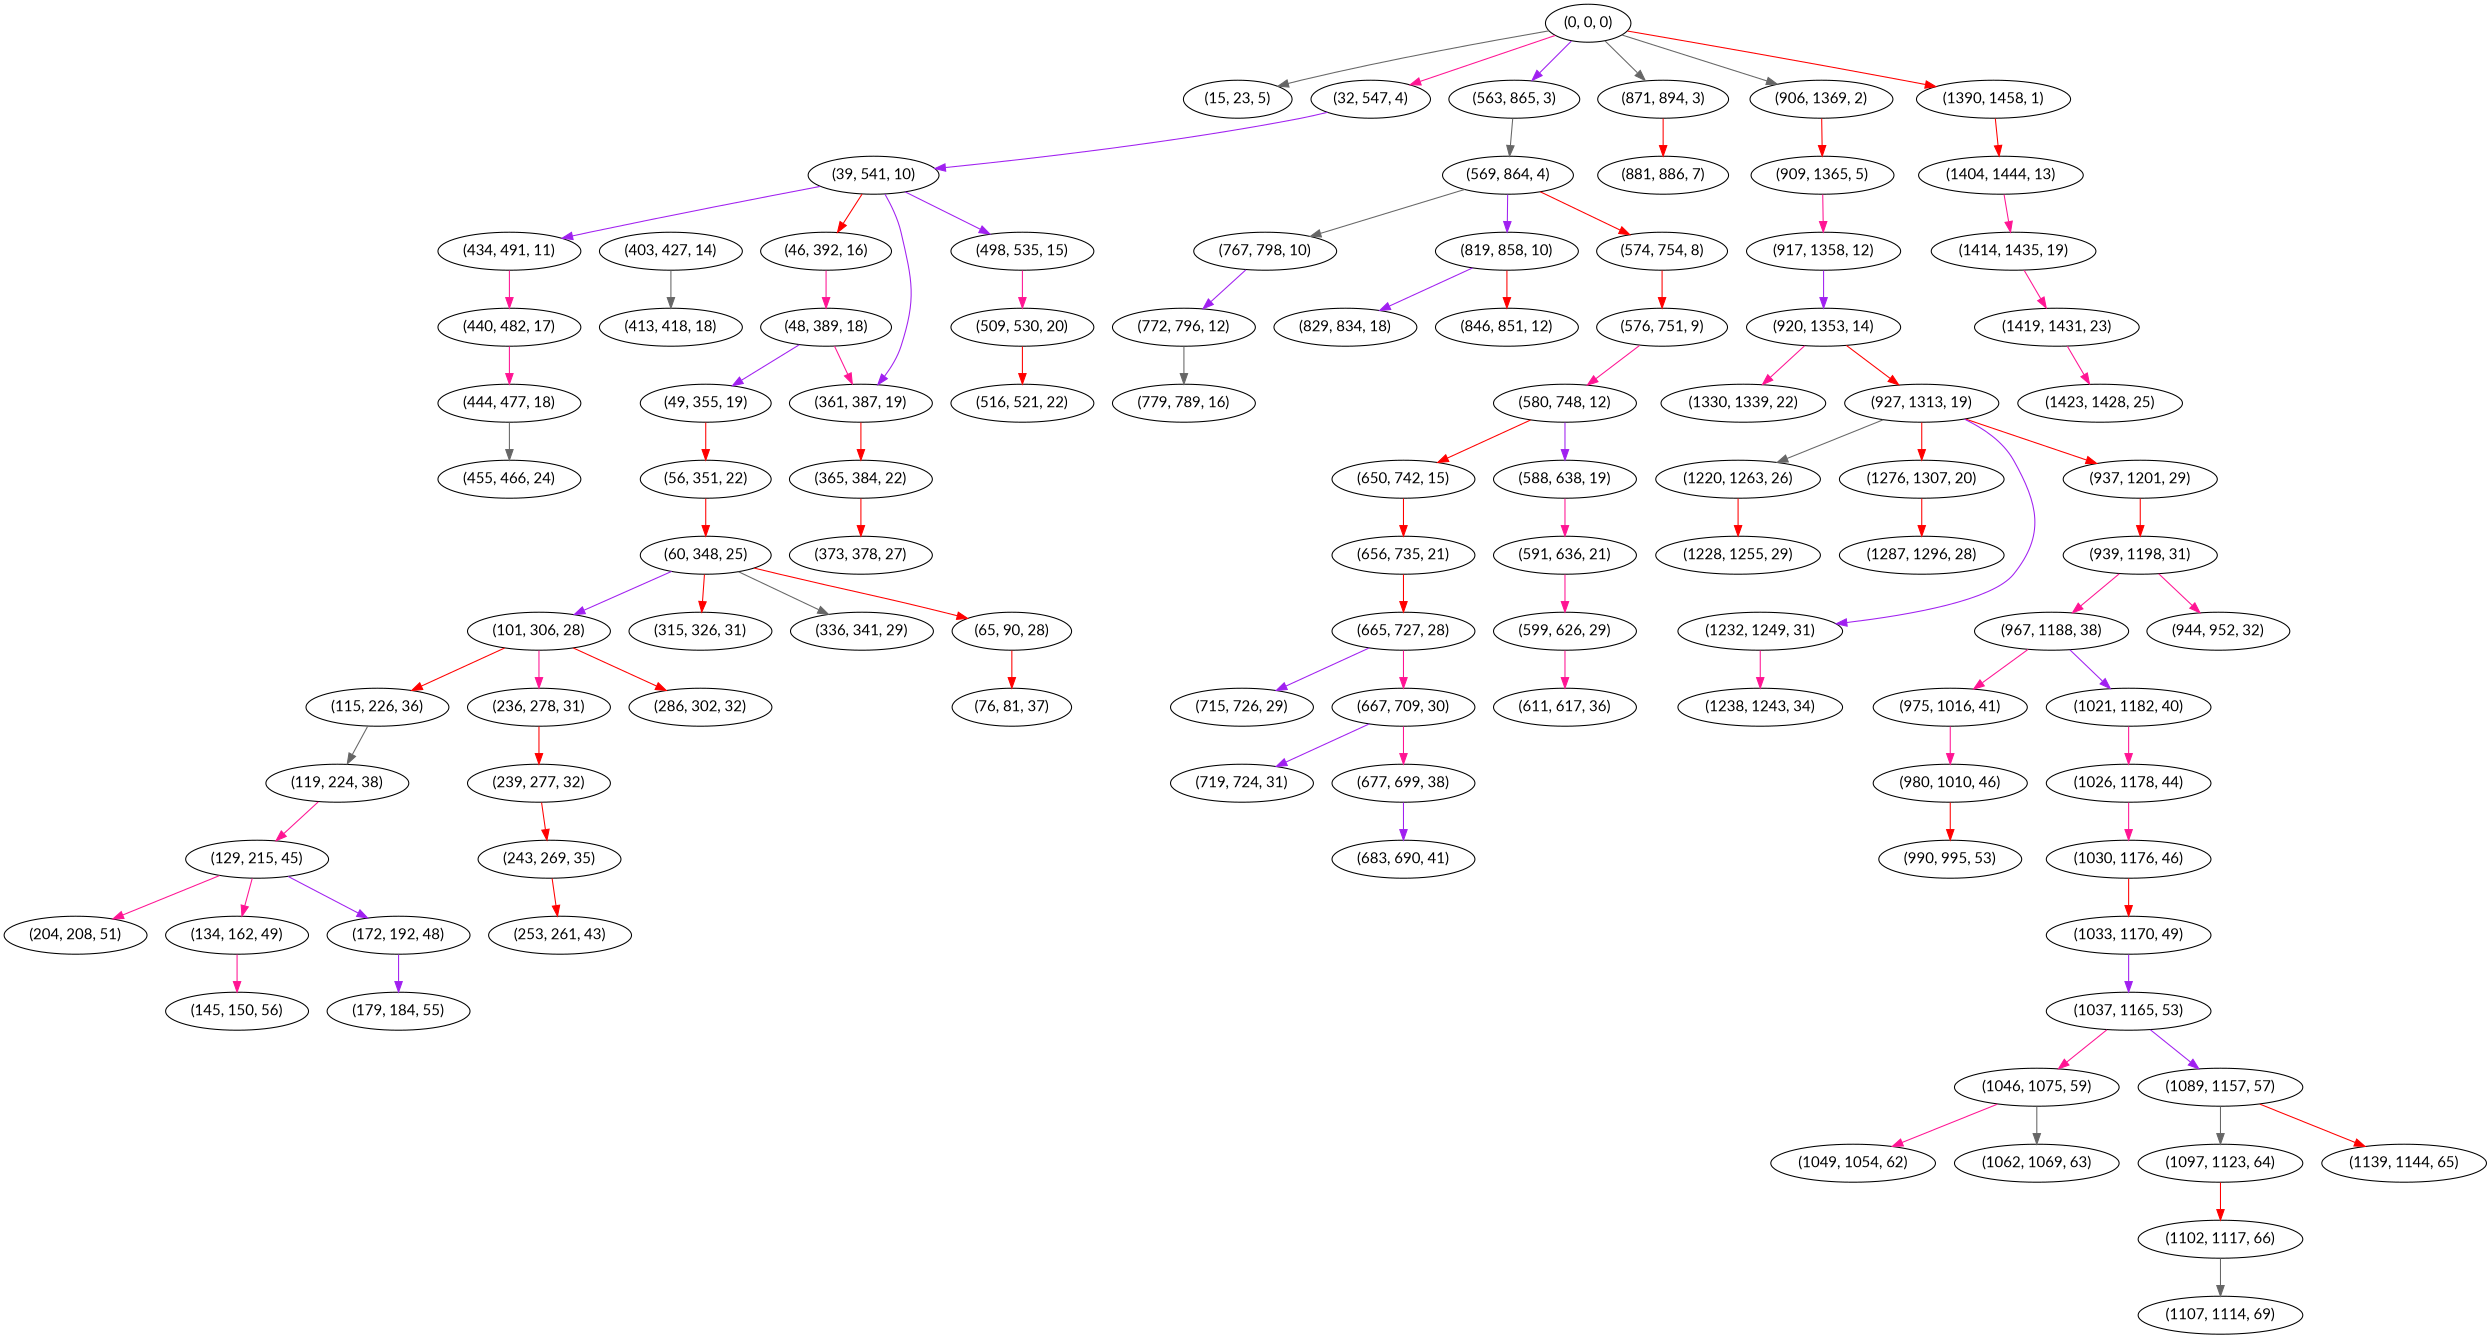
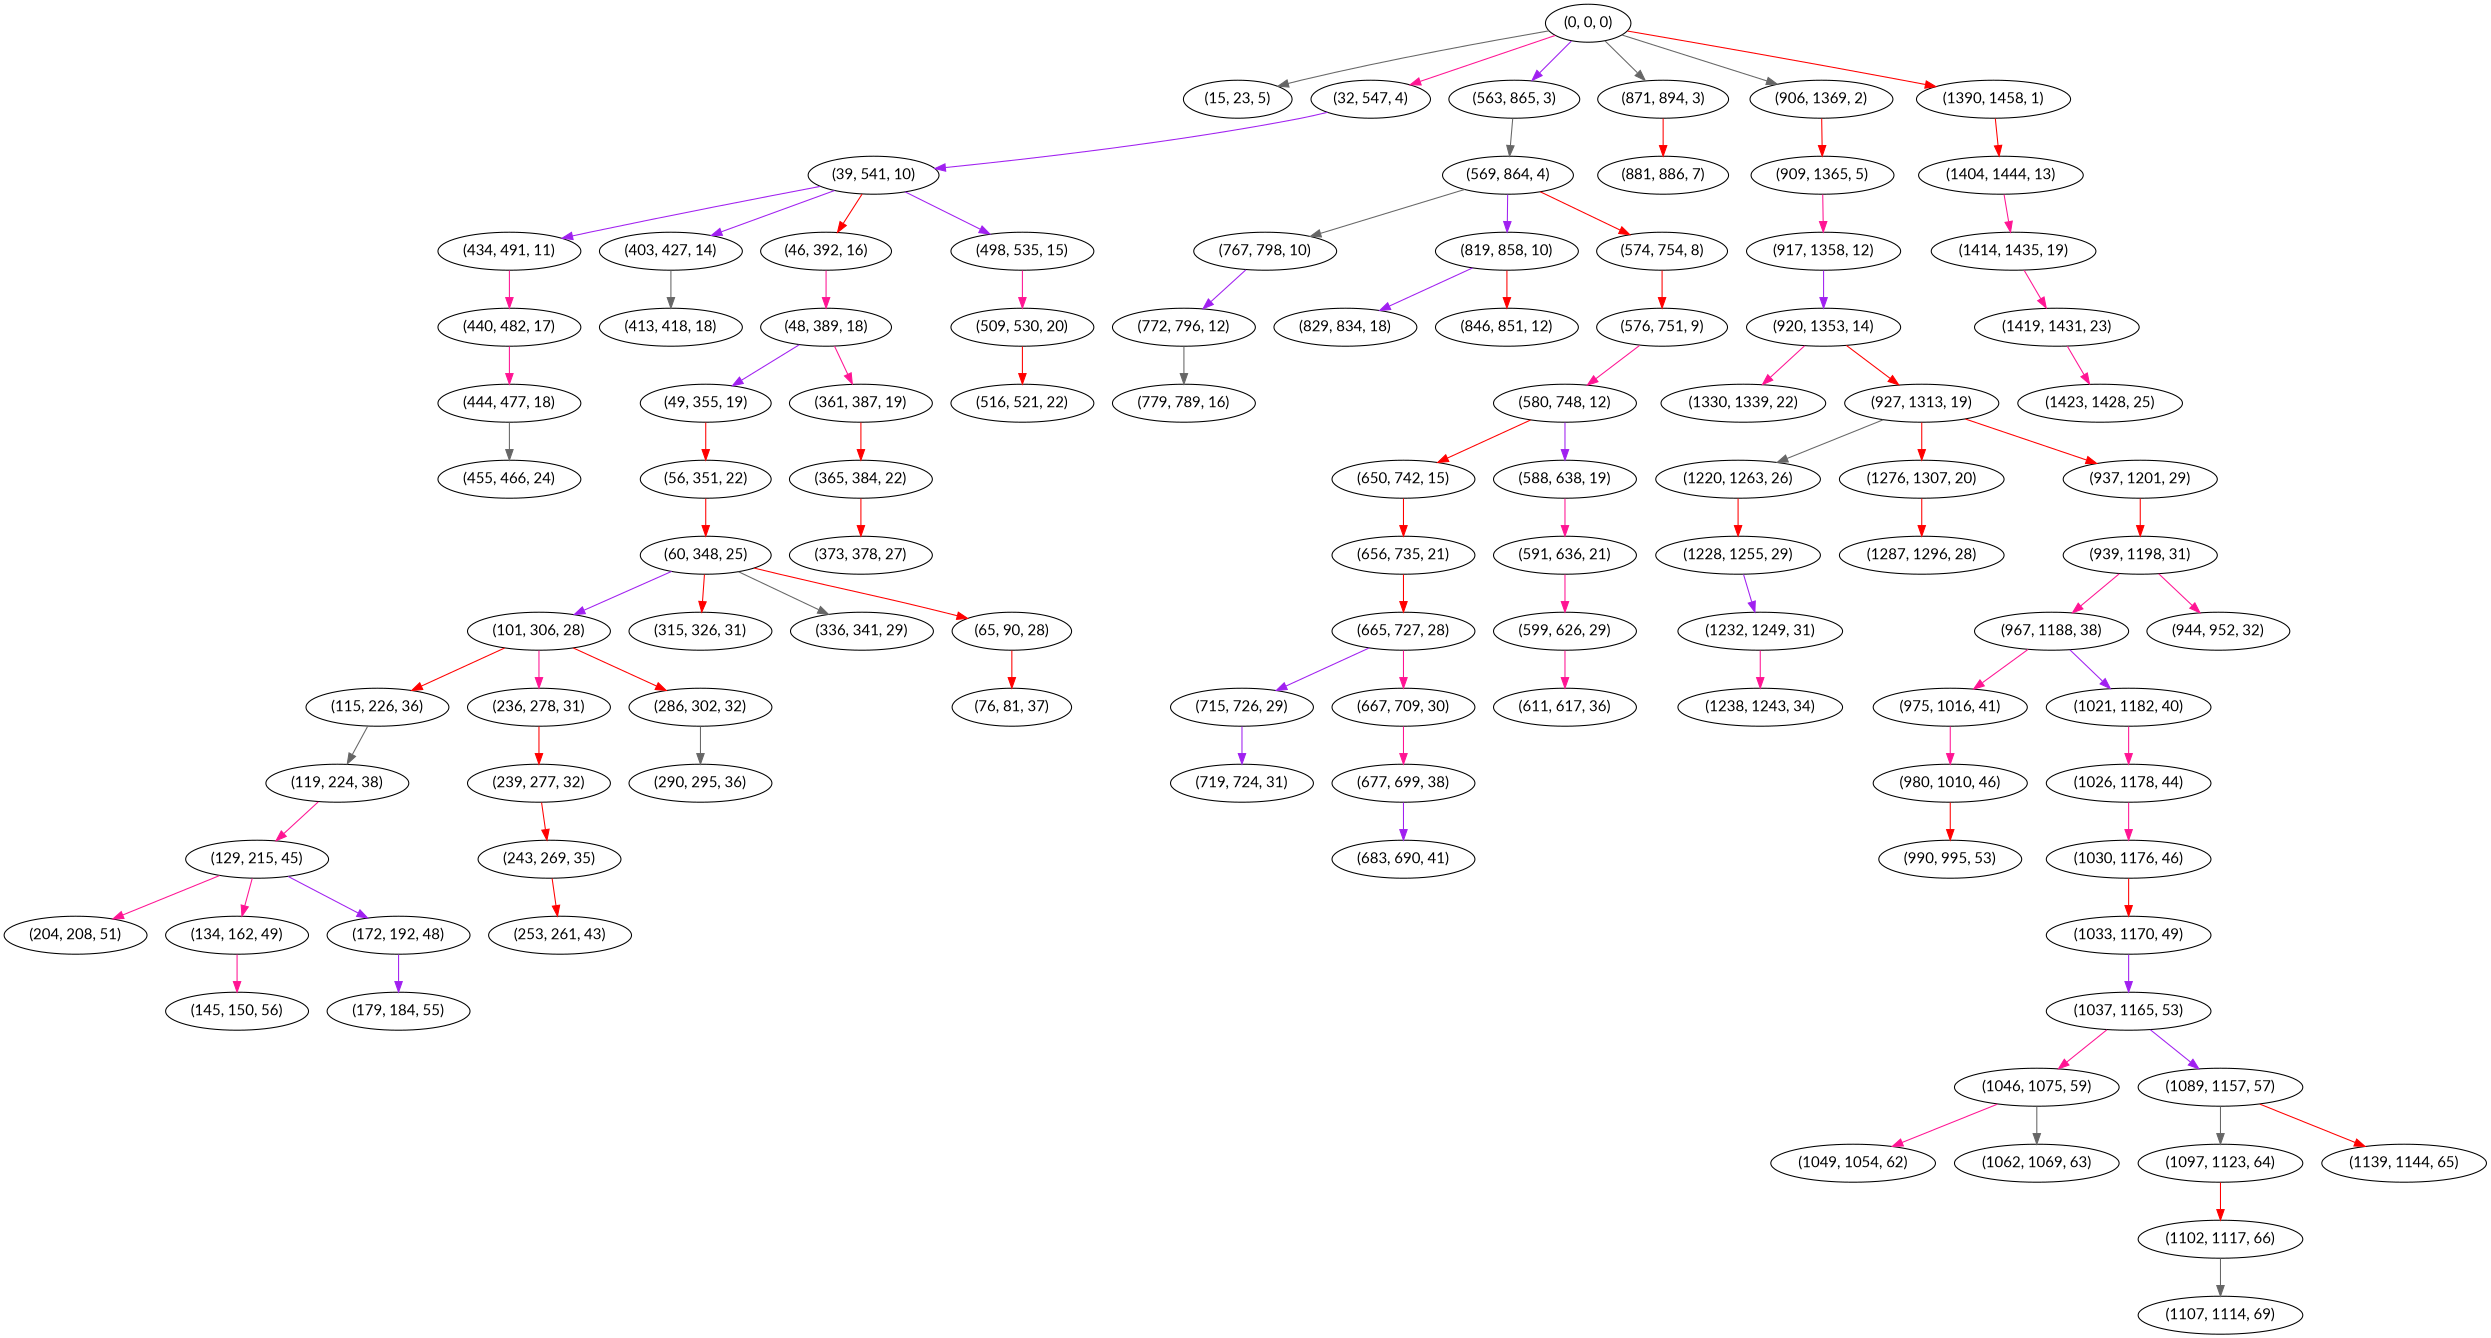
edge "(39, 541, 10)" -> "(361, 387, 19)": now "(39, 541, 10)" -> "(403, 427, 14)"
edge "(927, 1313, 19)" -> "(1232, 1249, 31)": now "(1228, 1255, 29)" -> "(1232, 1249, 31)"
edge "(667, 709, 30)" -> "(719, 724, 31)": now "(715, 726, 29)" -> "(719, 724, 31)"
node "(290, 295, 36)": added
